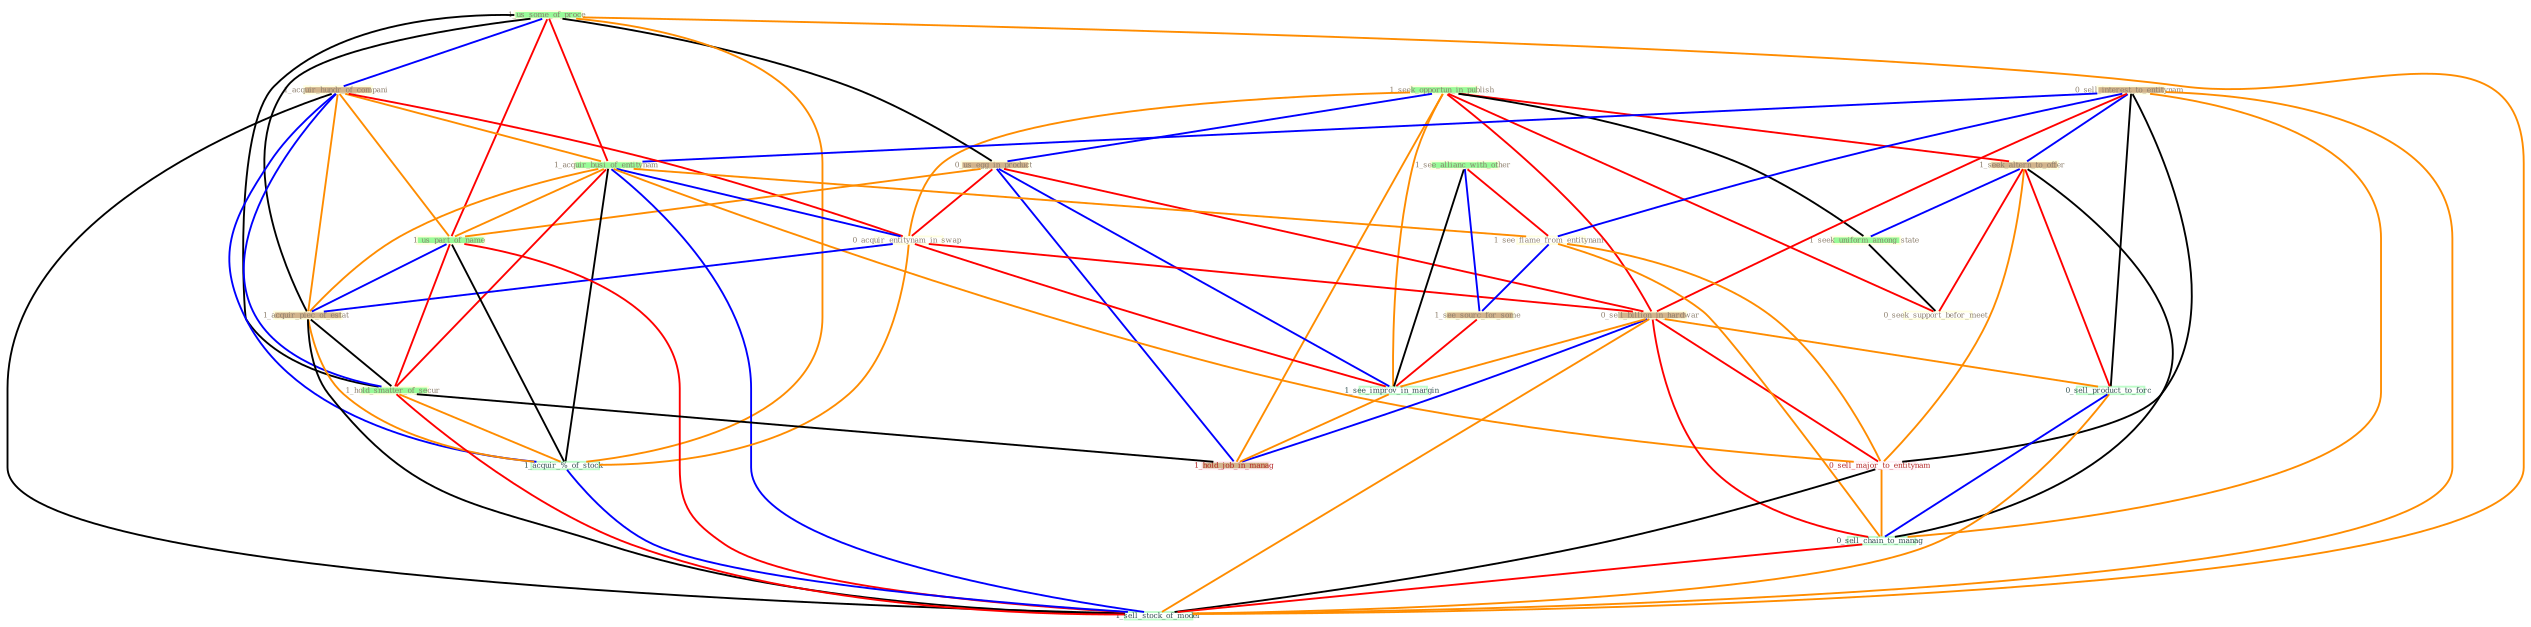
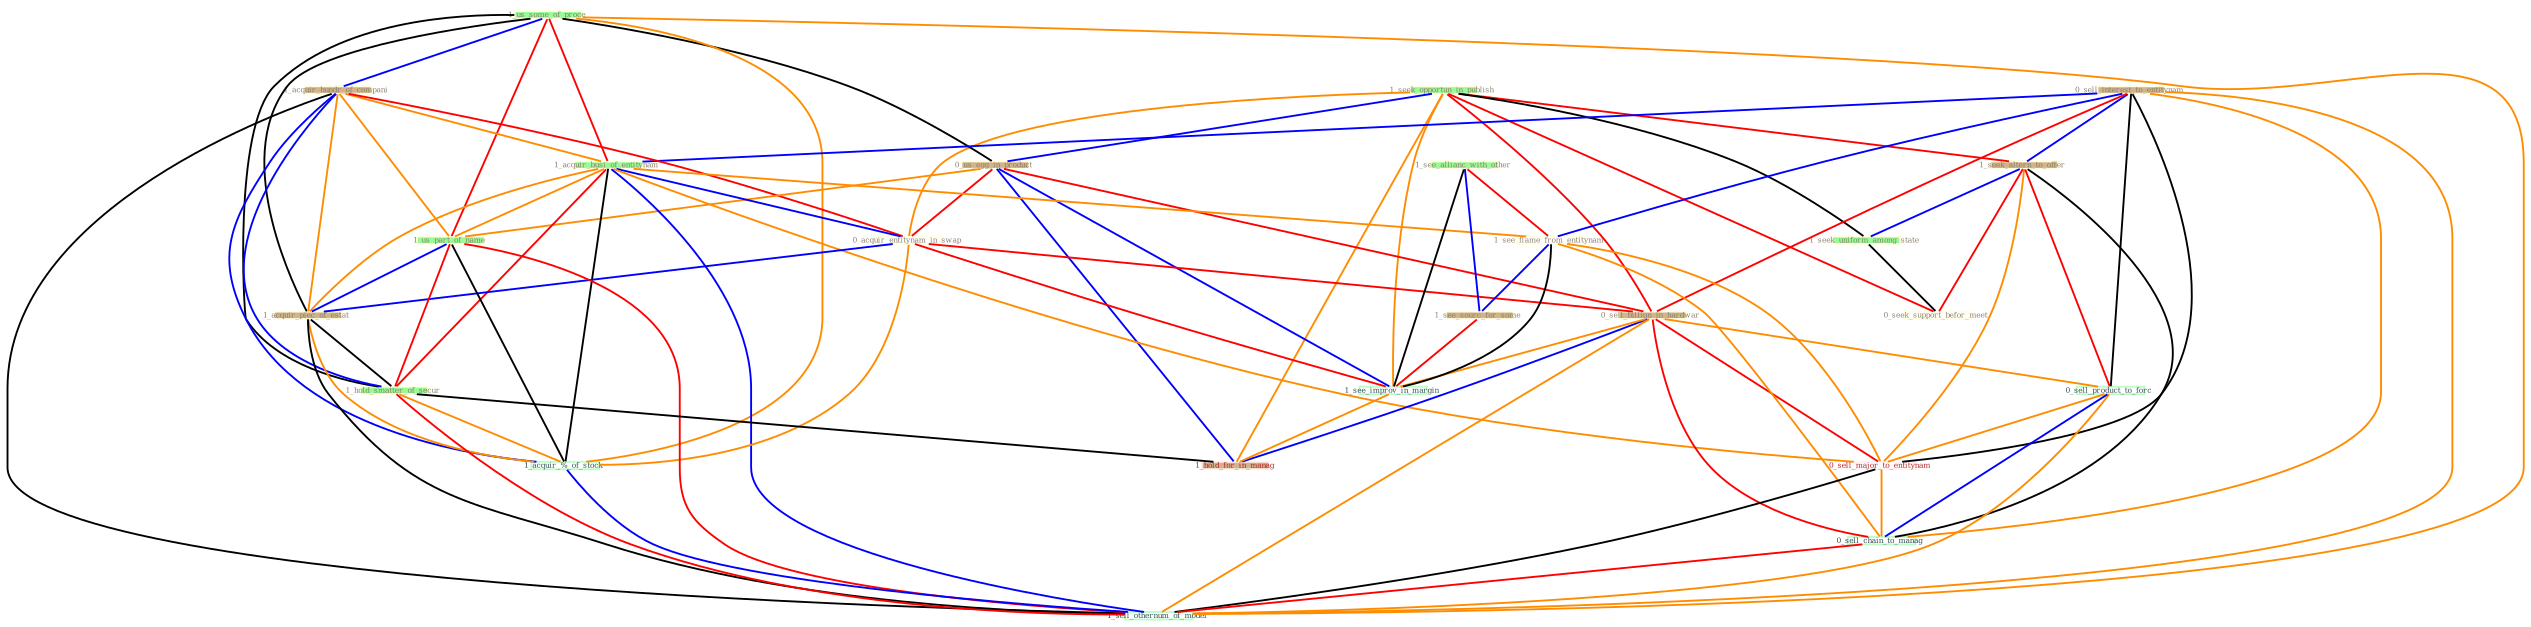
edge "1_see_flame_from_entitynam" -- "1_see_improv_in_margin": added
edge "0_sell_product_to_forc" -- "0_sell_major_to_entitynam": added
node "1_hold_job_in_manag": label "1_hold_job_in_manag" -> "1_hold_for_in_manag"
node "1_sell_stock_of_model": label "1_sell_stock_of_model" -> "1_sell_othernum_of_model"
